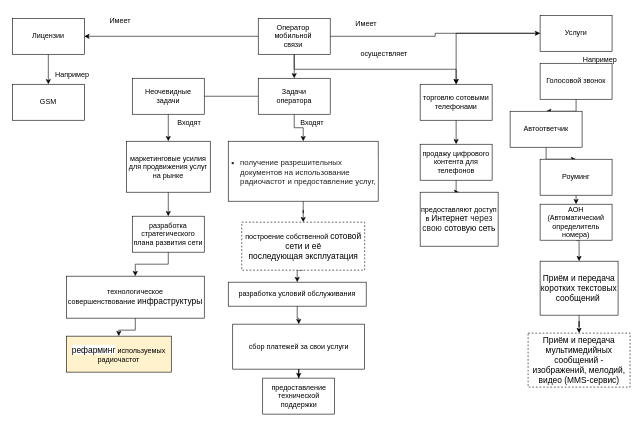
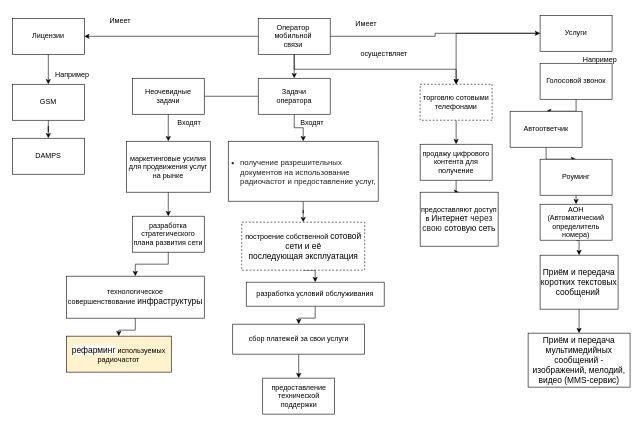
node "торговлю сотовыми телефонами": style solid -> dashed
edge "GSM" -> "DAMPS": added
node "DAMPS": added
node "продажу цифрового контента для телефонов": label "продажу цифрового контента для телефонов" -> "продажу цифрового контента для получение"
node "Приём и передача коротких текстовых сообщений": moved (579, 288) -> (579, 282)
node "разработка условий обслуживания": moved (297, 294) -> (315, 294)
node "сбор платежей за свои услуги": size 132x45 -> 132x30
node "Приём и передача мультимедийных сообщений - изображений, мелодий, видео (MMS-сервис)": style dashed -> solid
